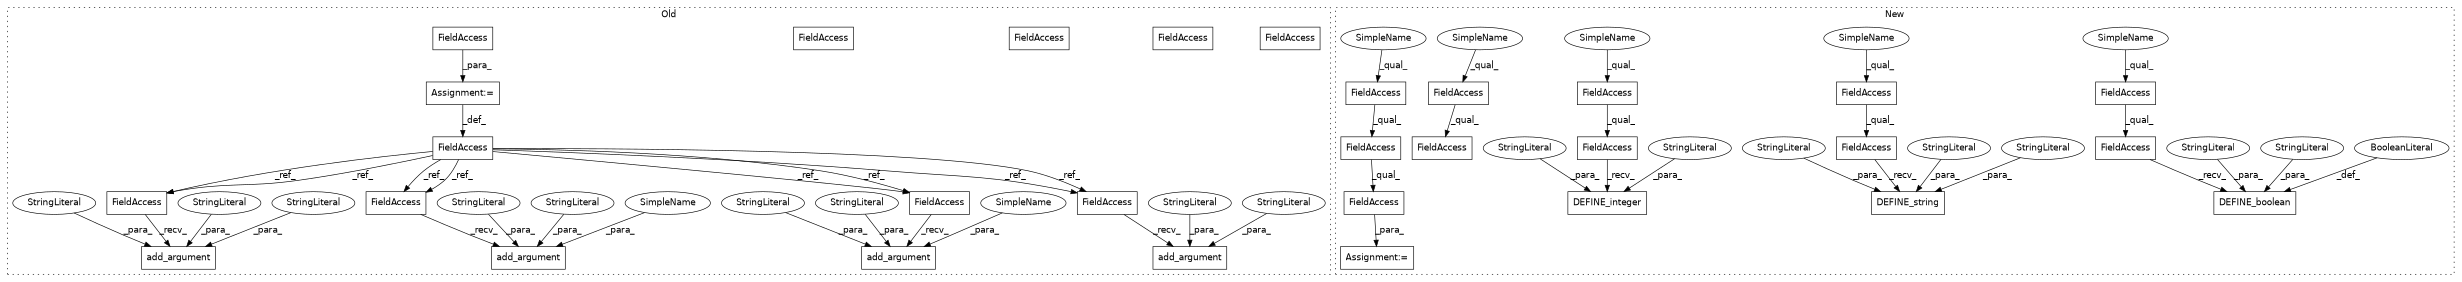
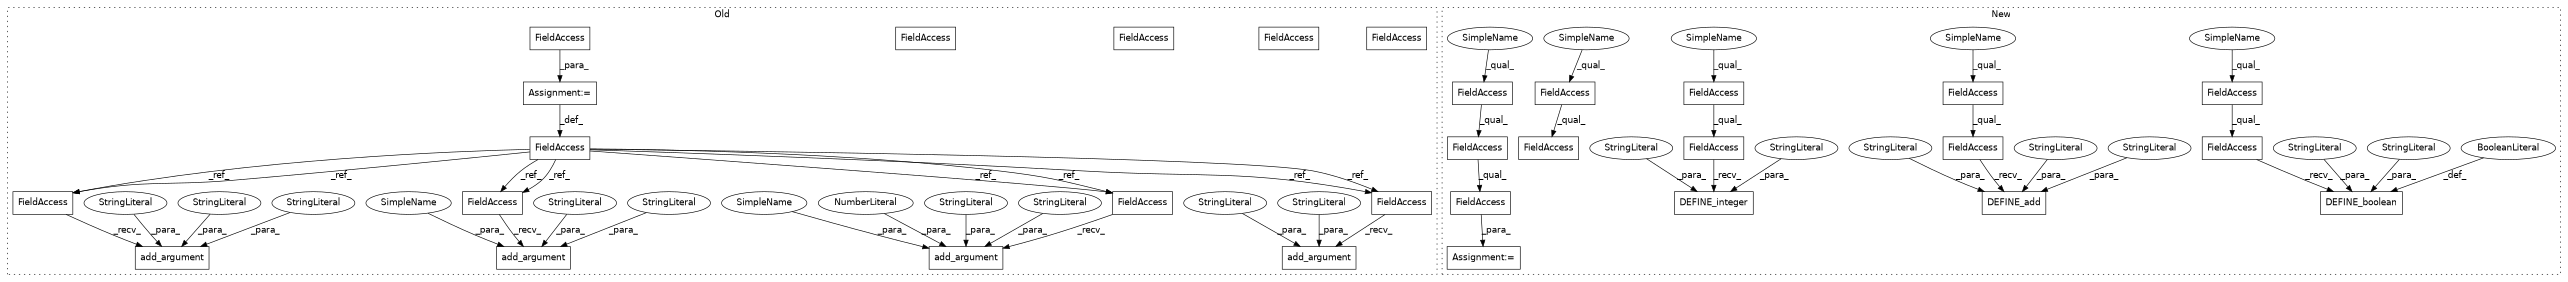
node "NumberLiteral": added
node "DEFINE_string": label "DEFINE_string" -> "DEFINE_add"
